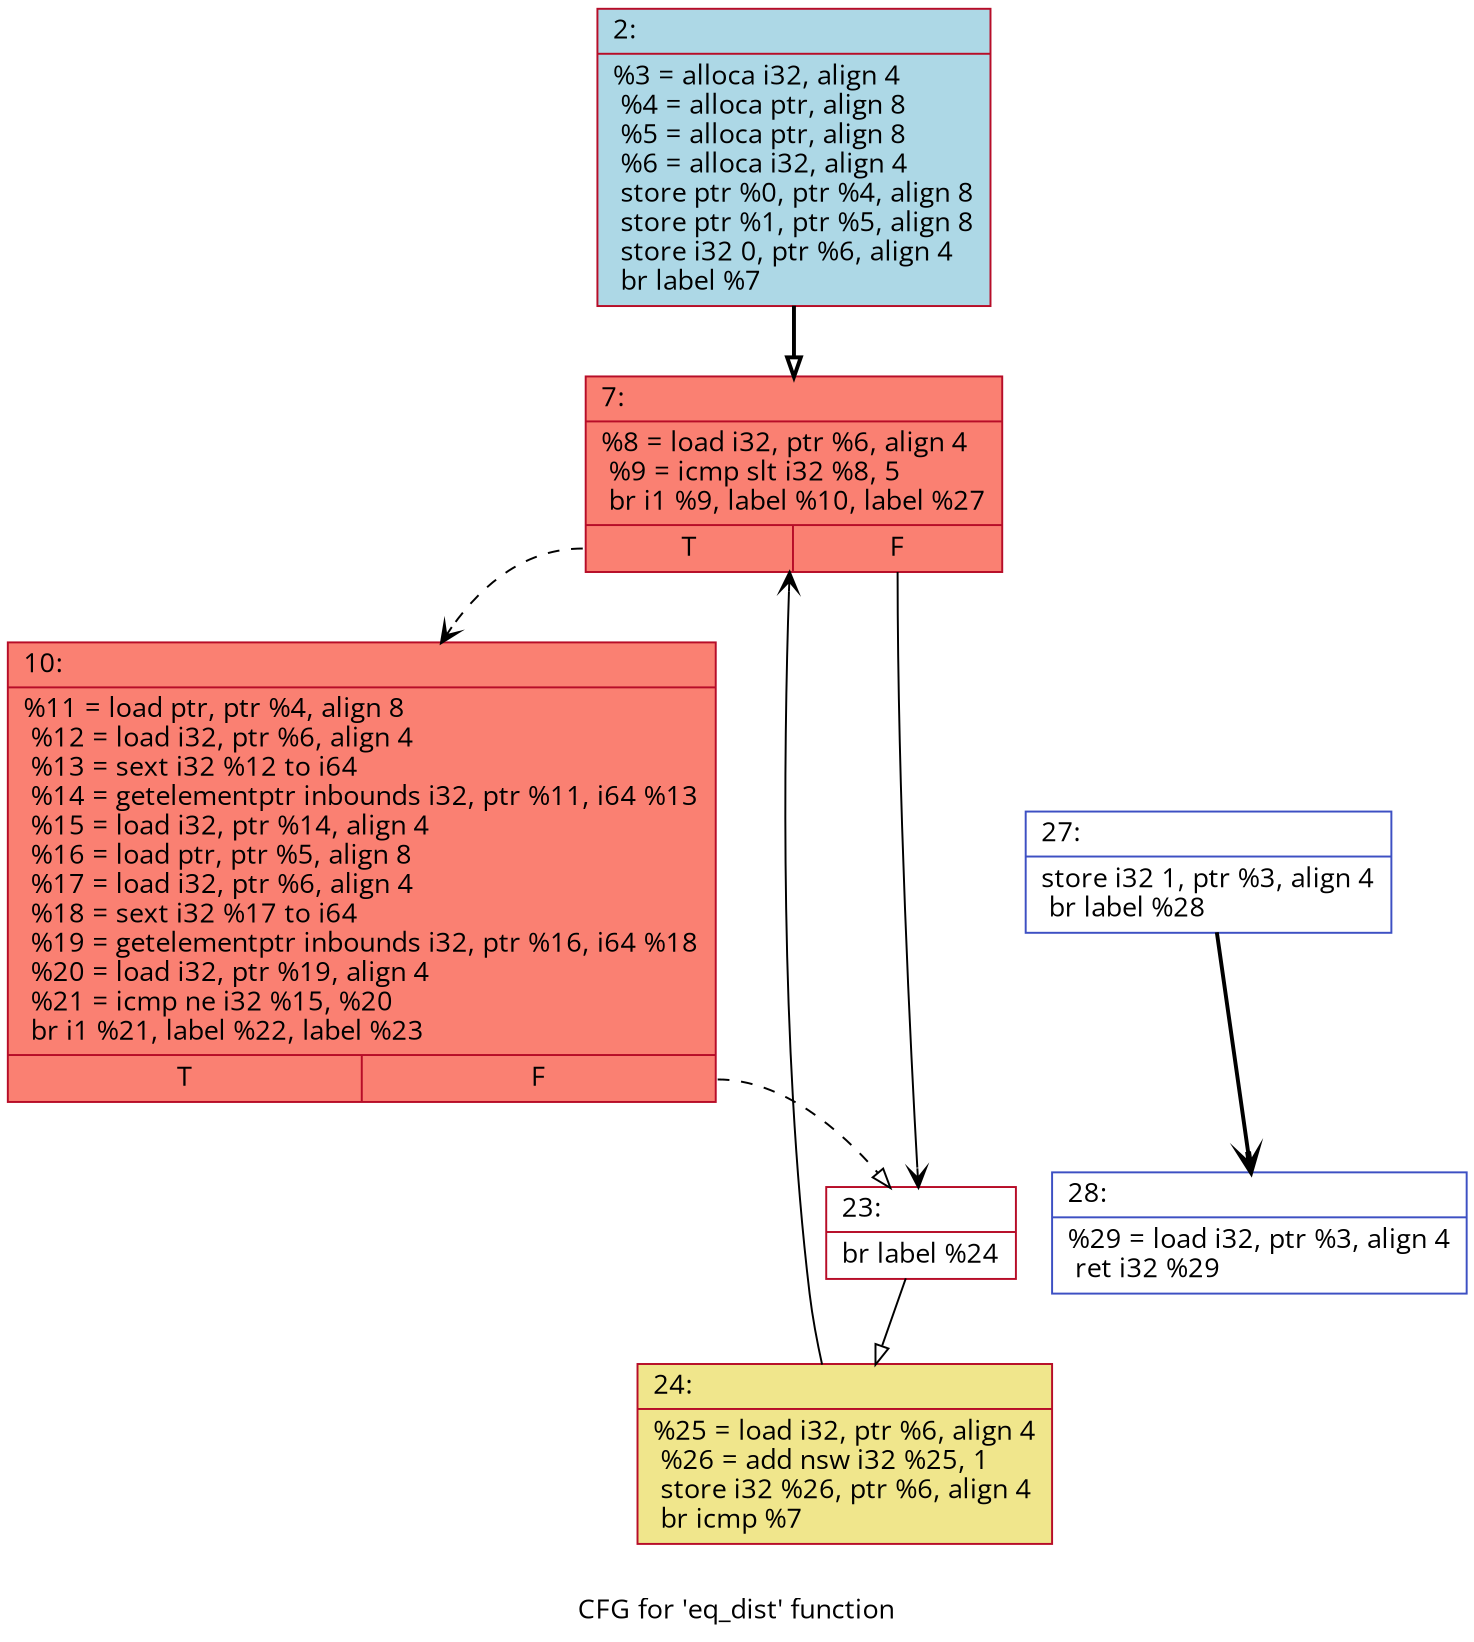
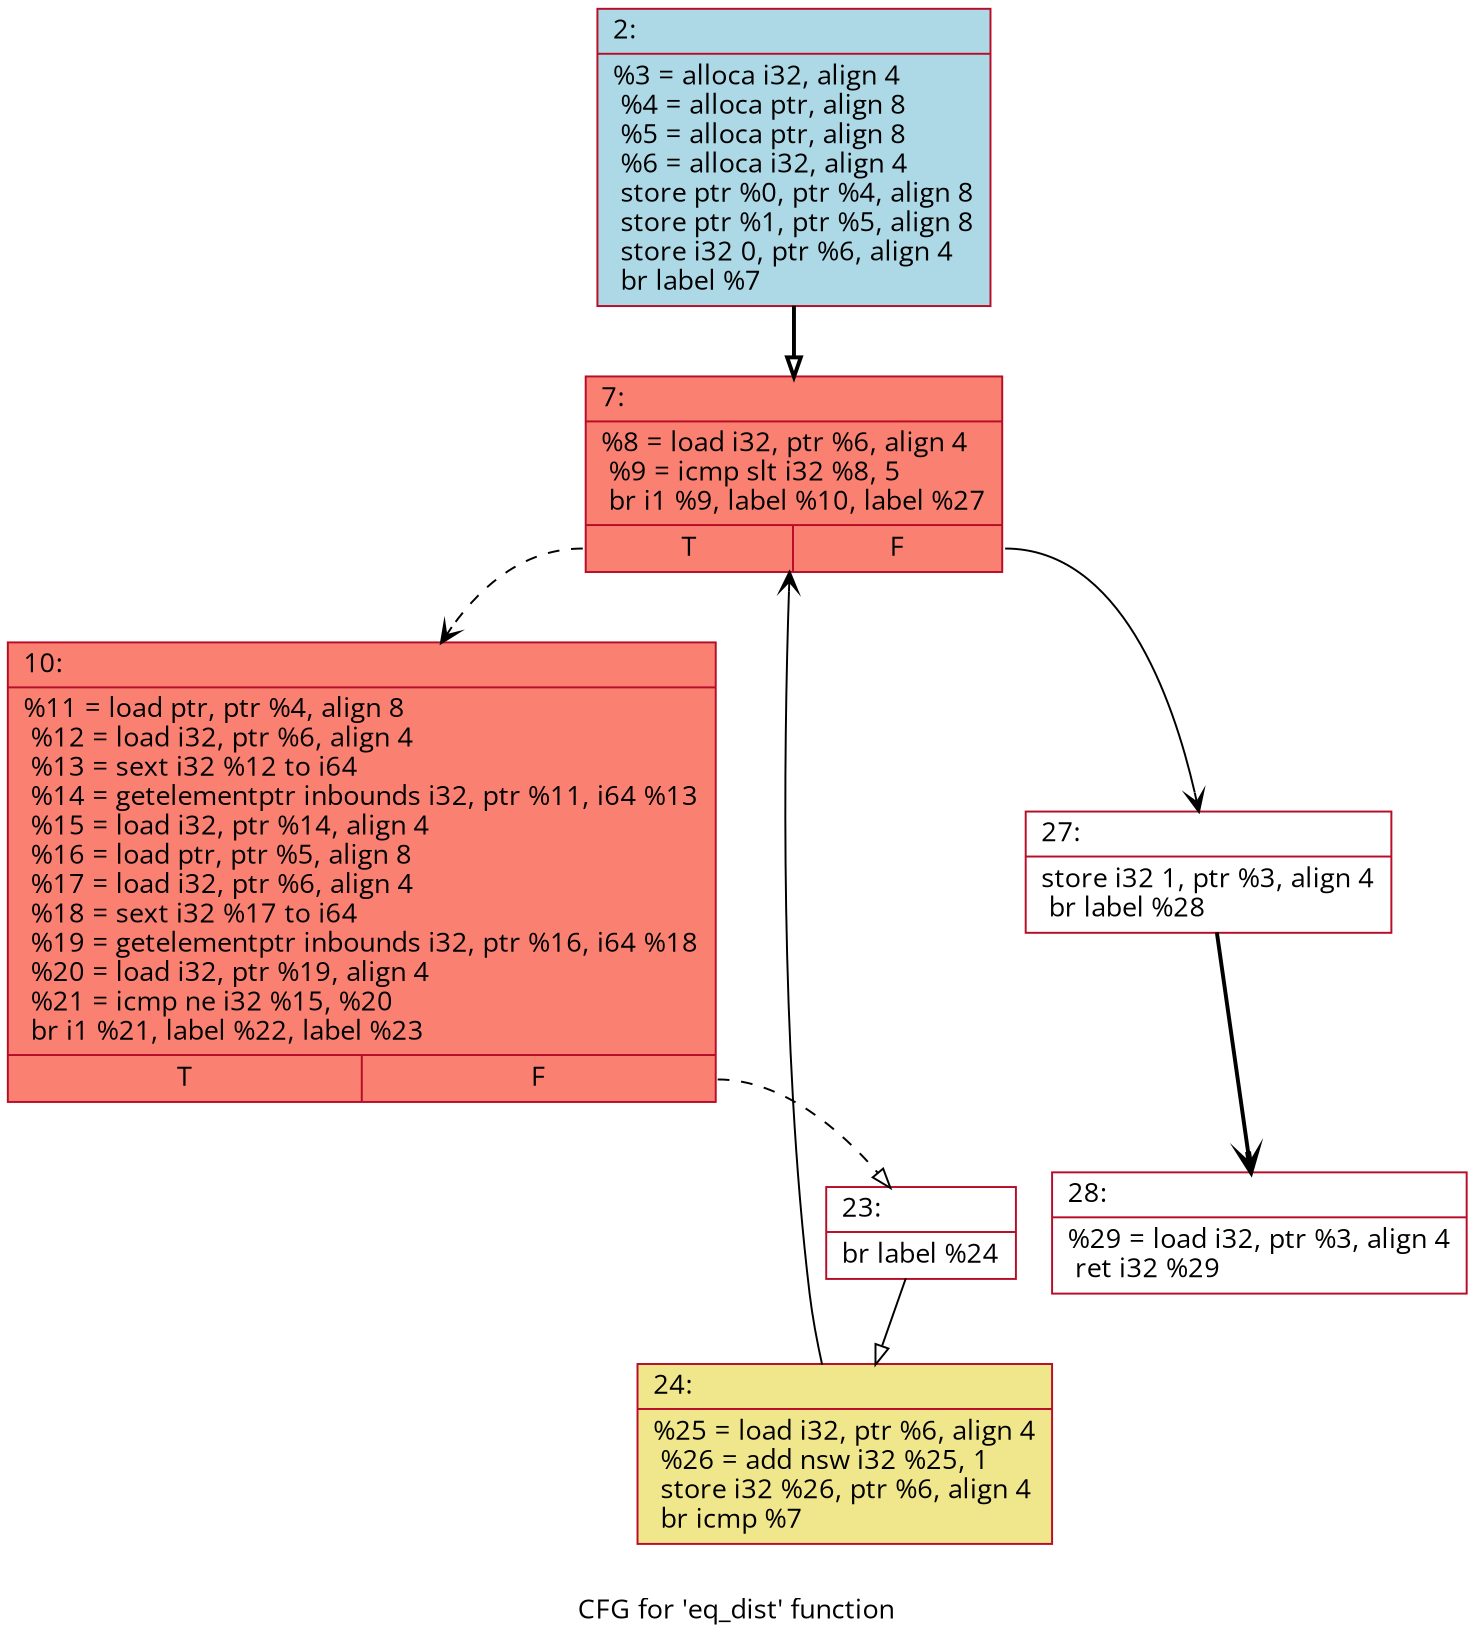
edge "7:" -> "23:": now "7:" -> "27:"
node "27:": color #3d50c3ff -> #b70d28ff
node "28:": color #3d50c3ff -> #b70d28ff
